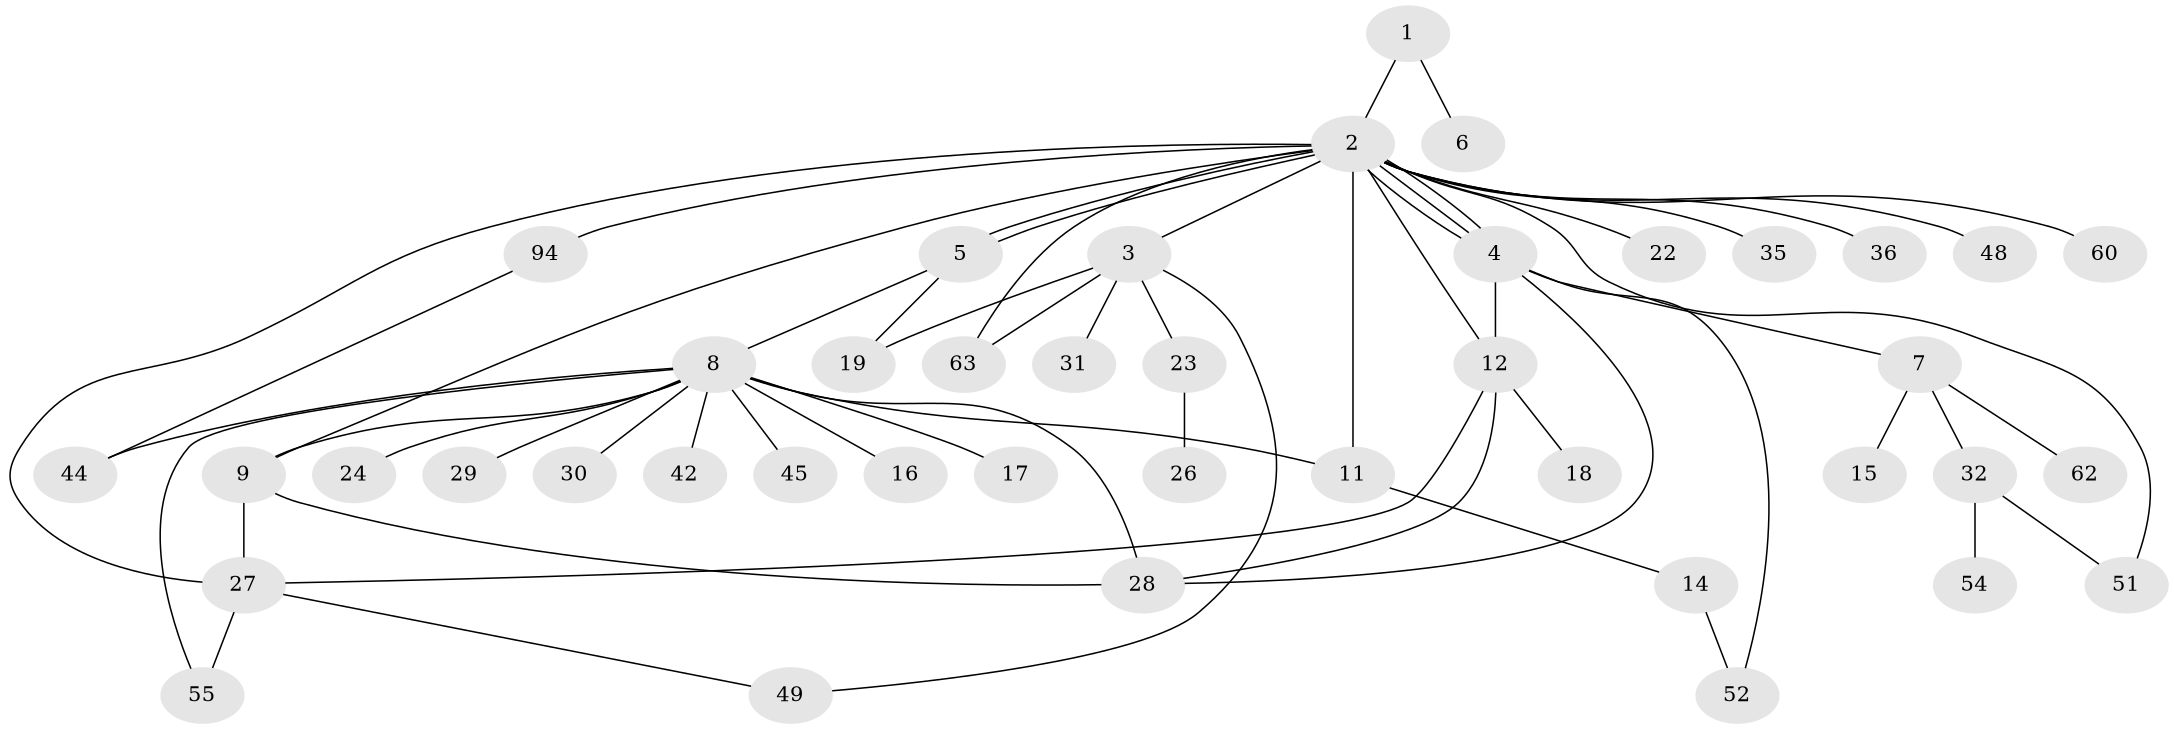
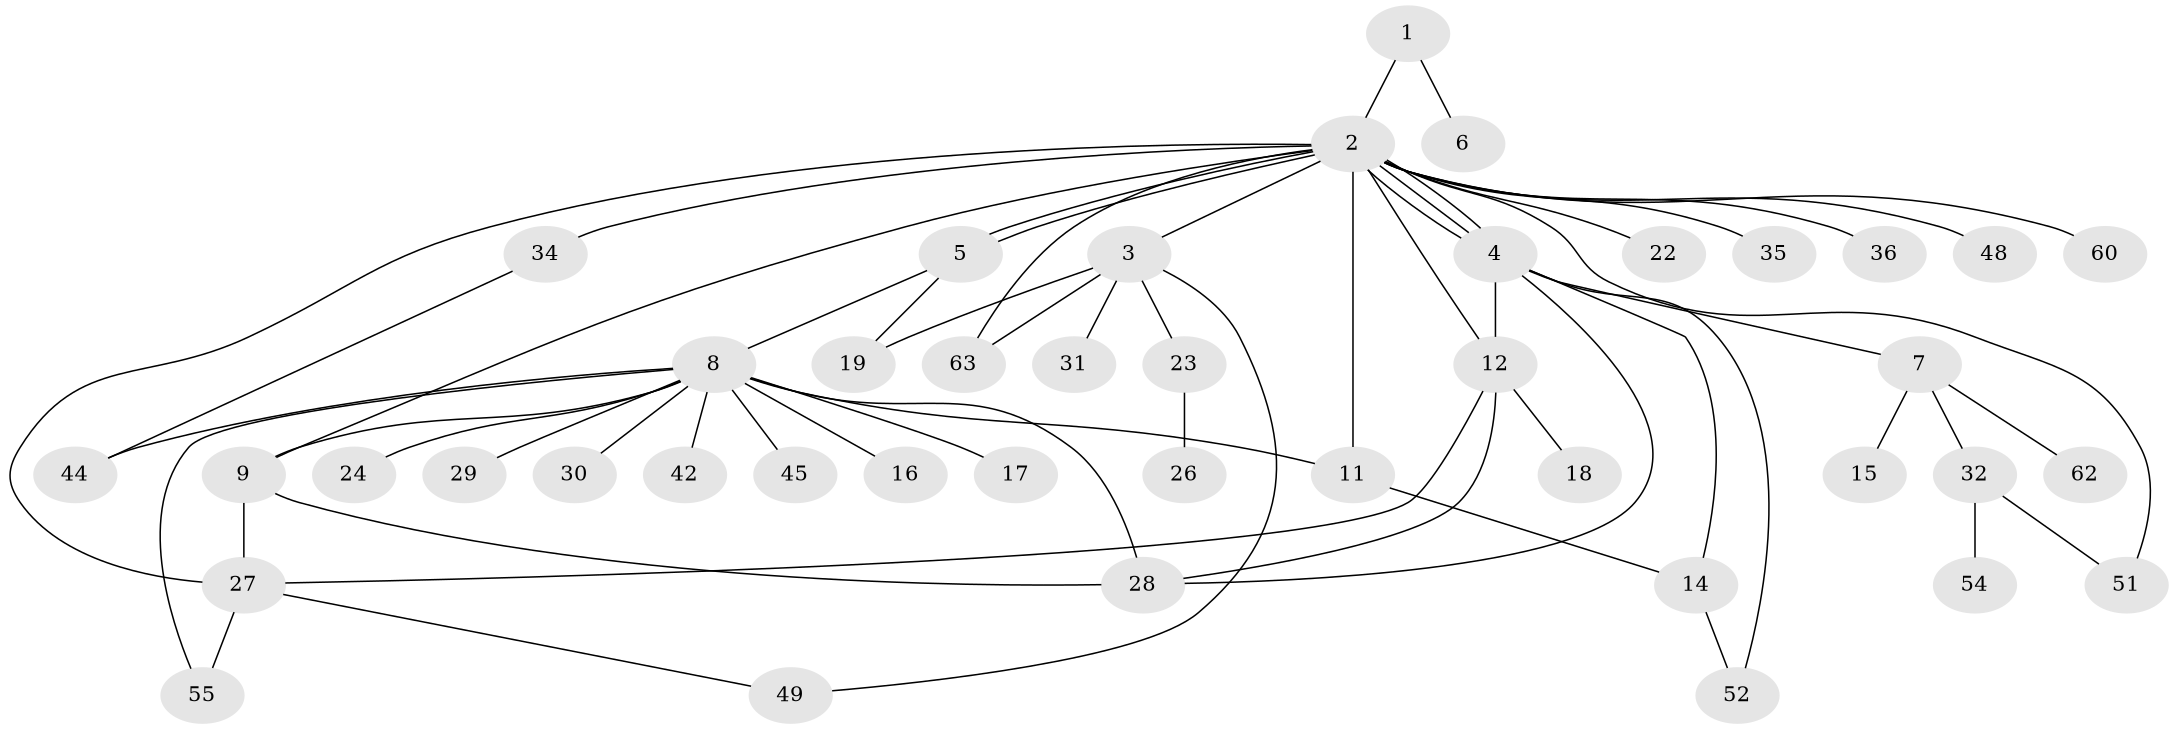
node "94": label "94" -> "34"
edge "4" -- "14": added
